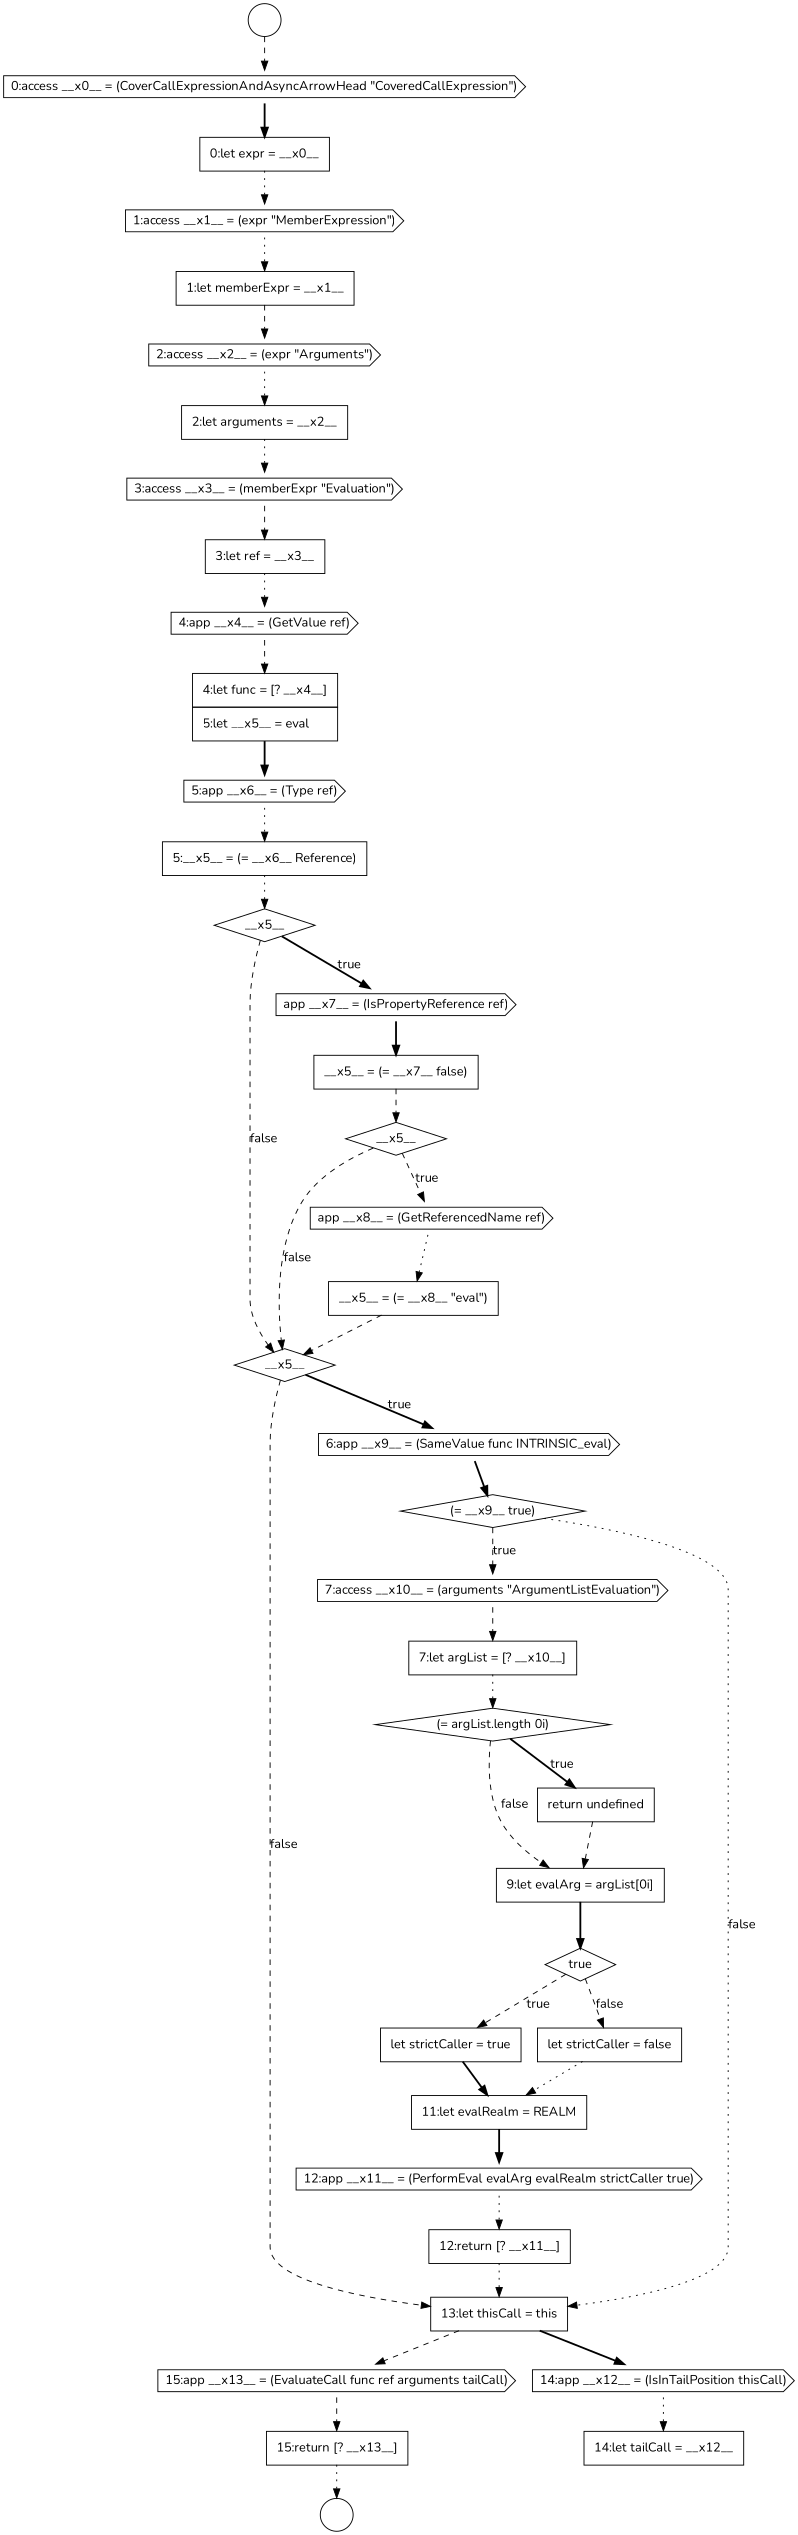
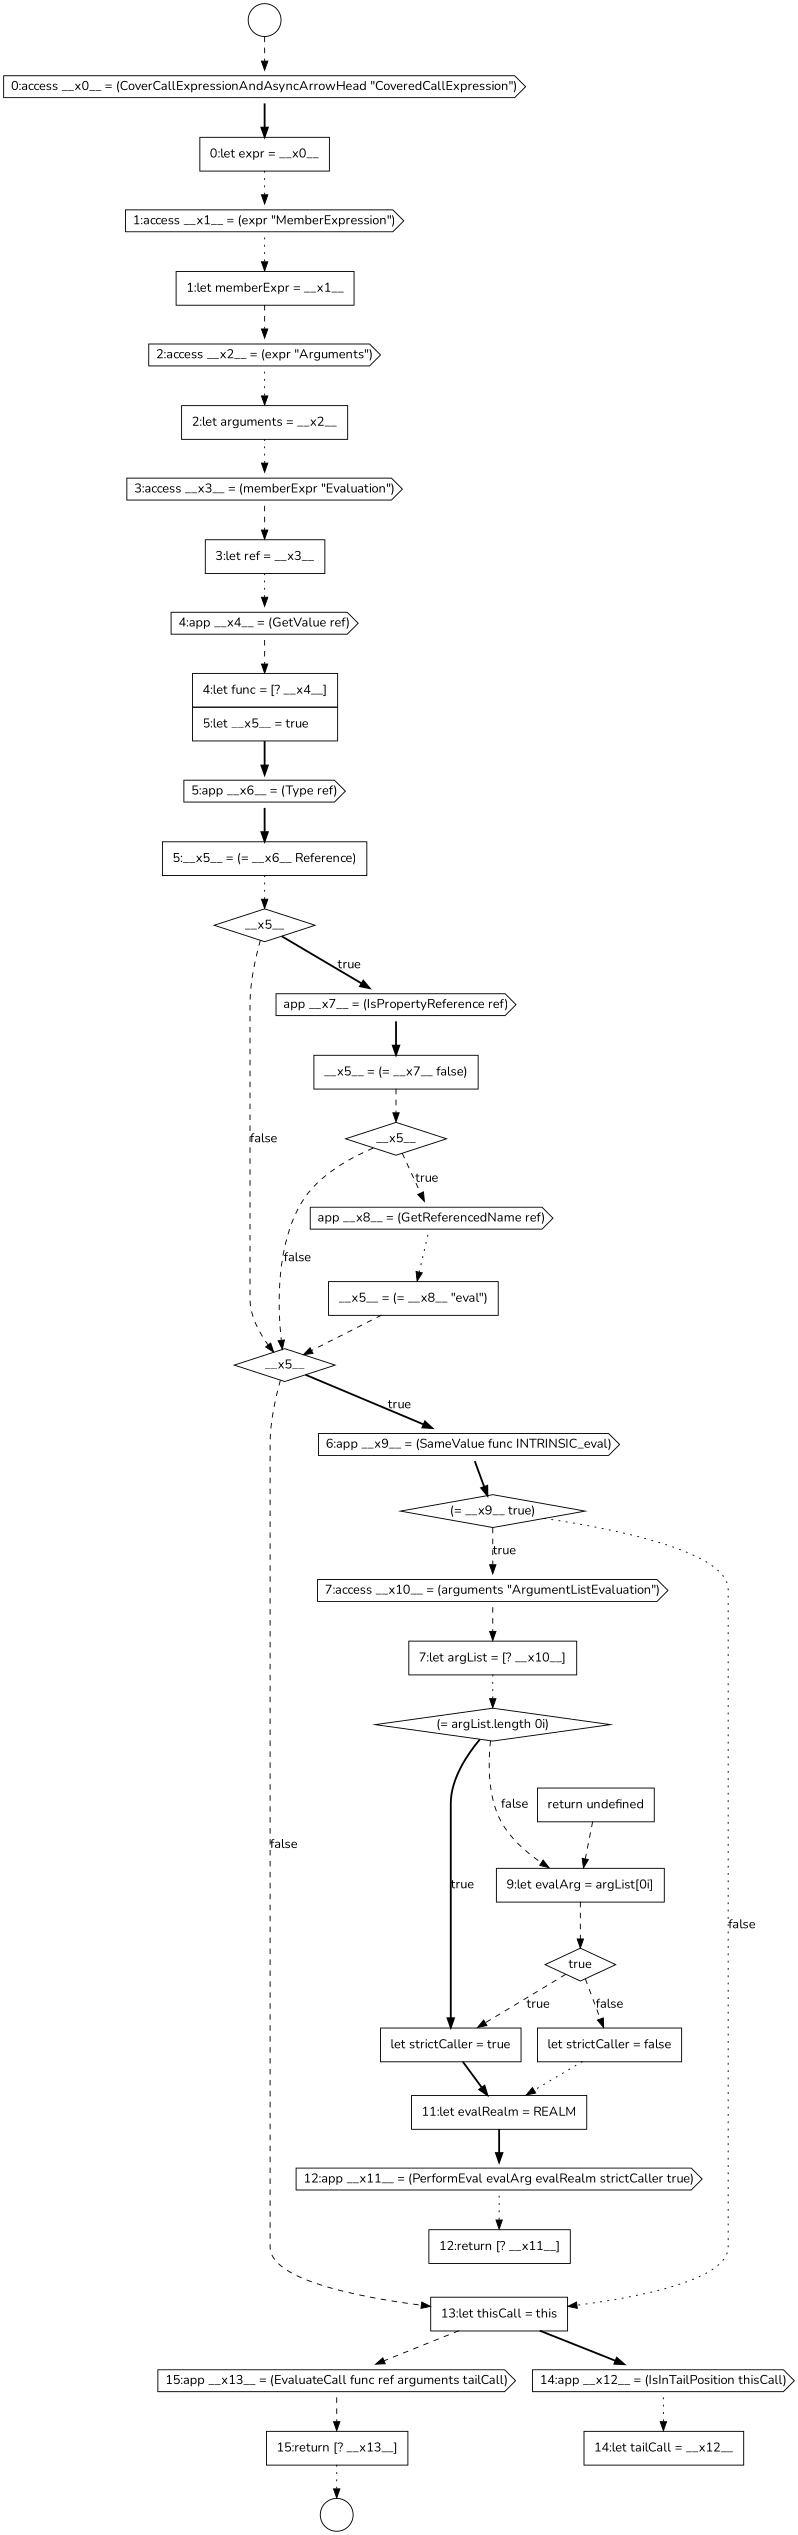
node "4:let func = [? __x4__]": text "5:let __x5__ = eval" -> "5:let __x5__ = true"
edge "5:app __x6__ = (Type ref)" -> "5:__x5__ = (= __x6__ Reference)": style dotted -> bold
edge "(= argList.length 0i)" -> "return undefined": now "(= argList.length 0i)" -> "let strictCaller = true"
edge "9:let evalArg = argList[0i]" -> "true": style bold -> dashed
edge "12:return [? __x11__]" -> "13:let thisCall = this": removed
